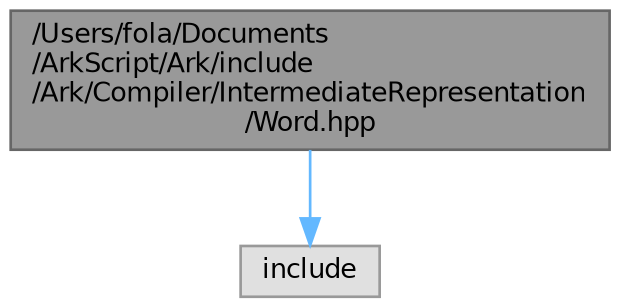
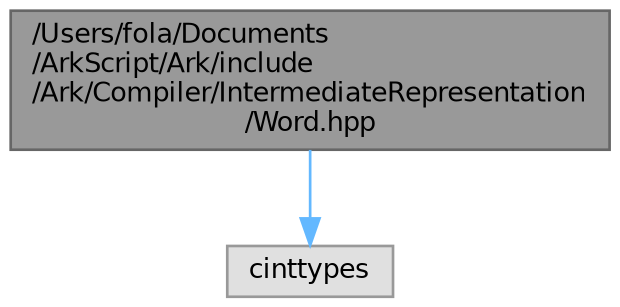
node "include": label "include" -> "cinttypes"
